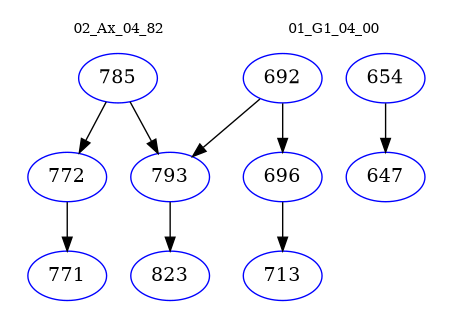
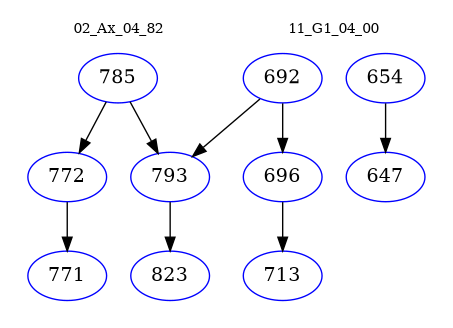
cluster "01_G1_04_00": label "01_G1_04_00" -> "11_G1_04_00"
